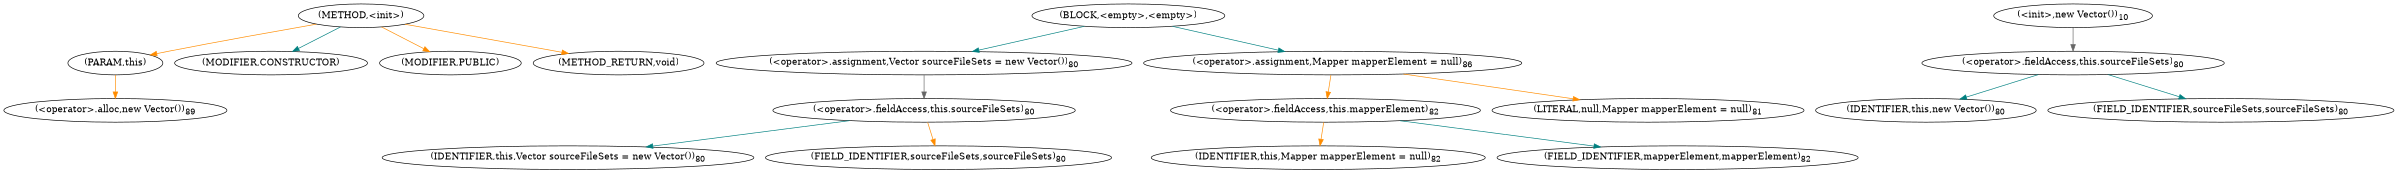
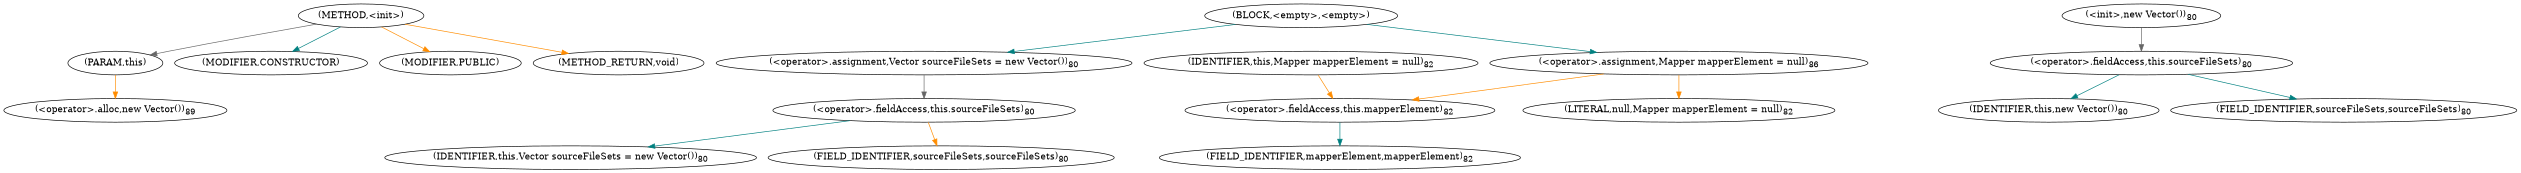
node "(<init>,new Vector())": text "10" -> "80"
edge "(METHOD,<init>)" -> "(PARAM,this)": color darkorange -> gray40
node "(LITERAL,null,Mapper mapperElement = null)": text "81" -> "82"
edge "(<operator>.fieldAccess,this.mapperElement)" -> "(IDENTIFIER,this,Mapper mapperElement = null)": reversed
